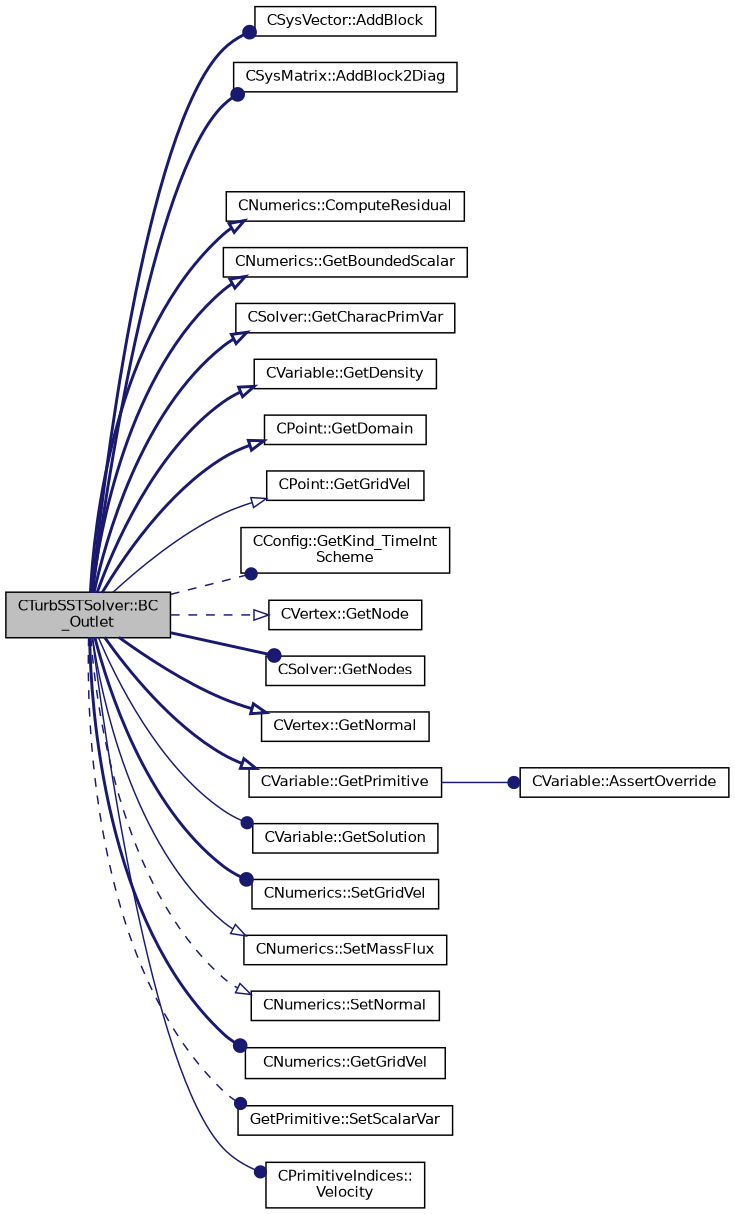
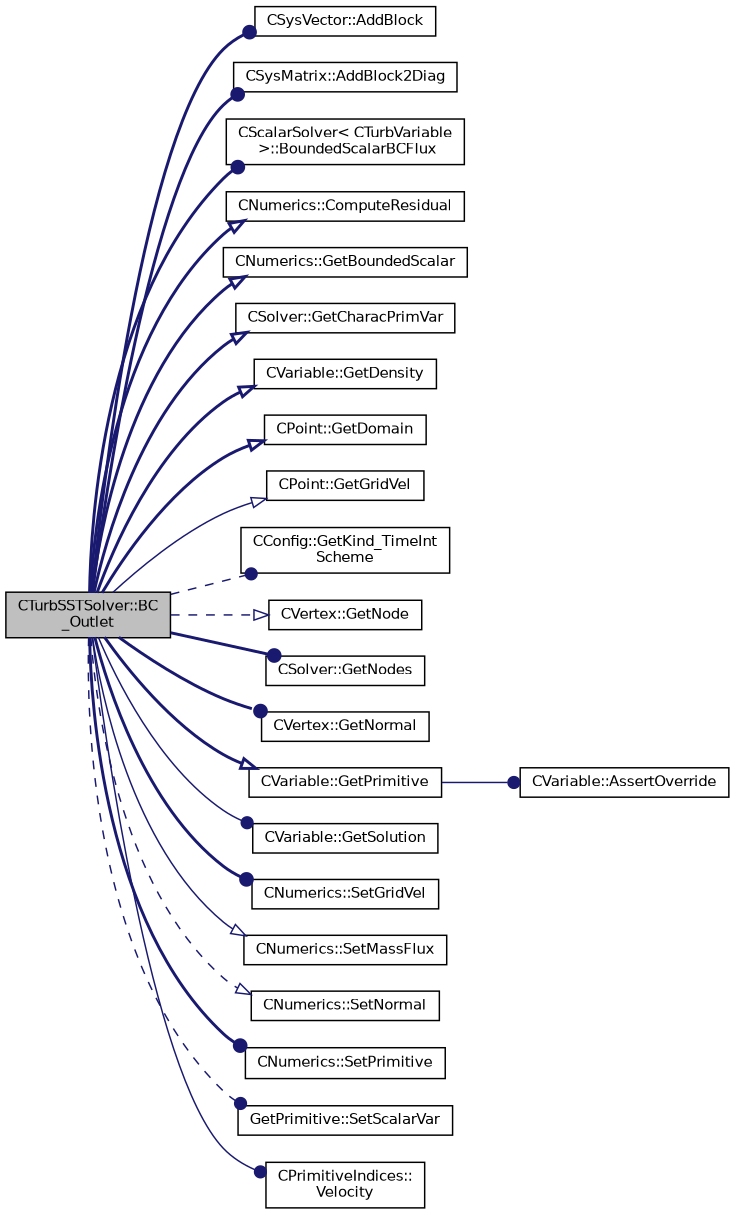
node "CScalarSolver< CTurbVariable >::BoundedScalarBCFlux": added
edge "CTurbSSTSolver::BC _Outlet" -> "CVertex::GetNormal": arrowhead onormal -> dot
node "CNumerics::GetGridVel": label "CNumerics::GetGridVel" -> "CNumerics::SetPrimitive"
